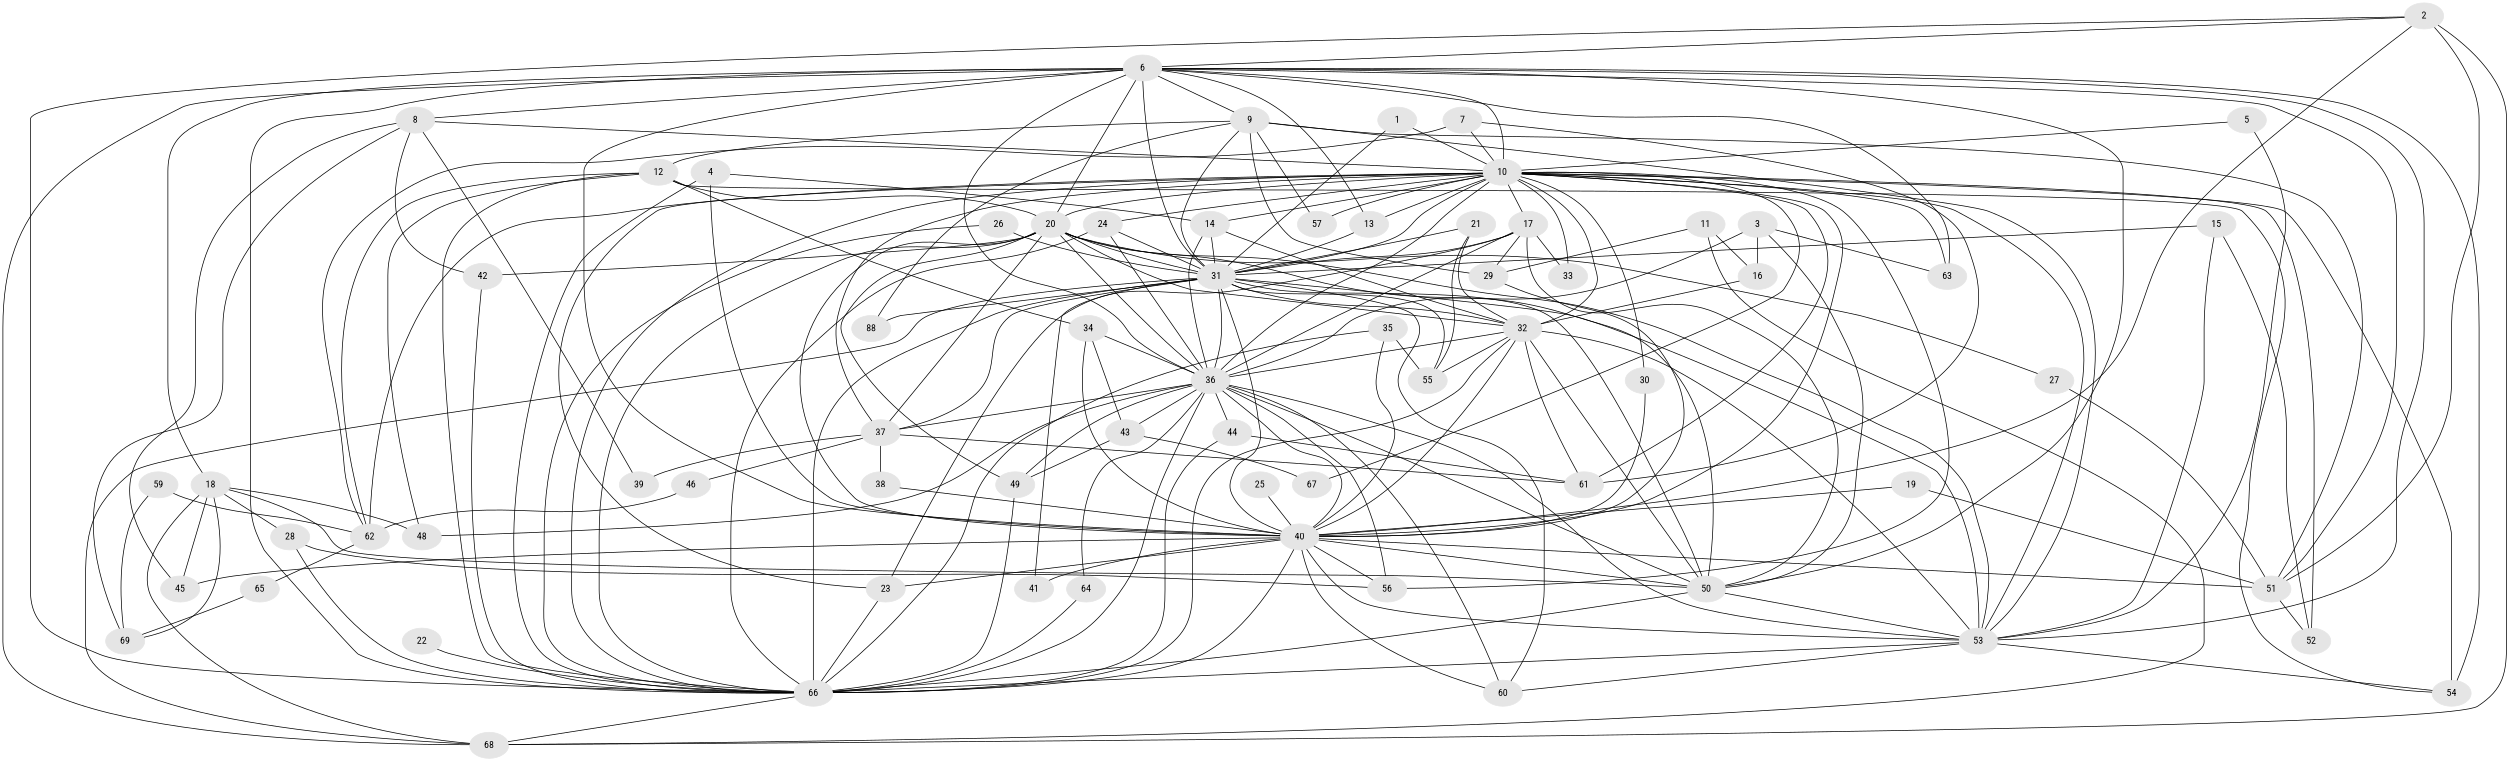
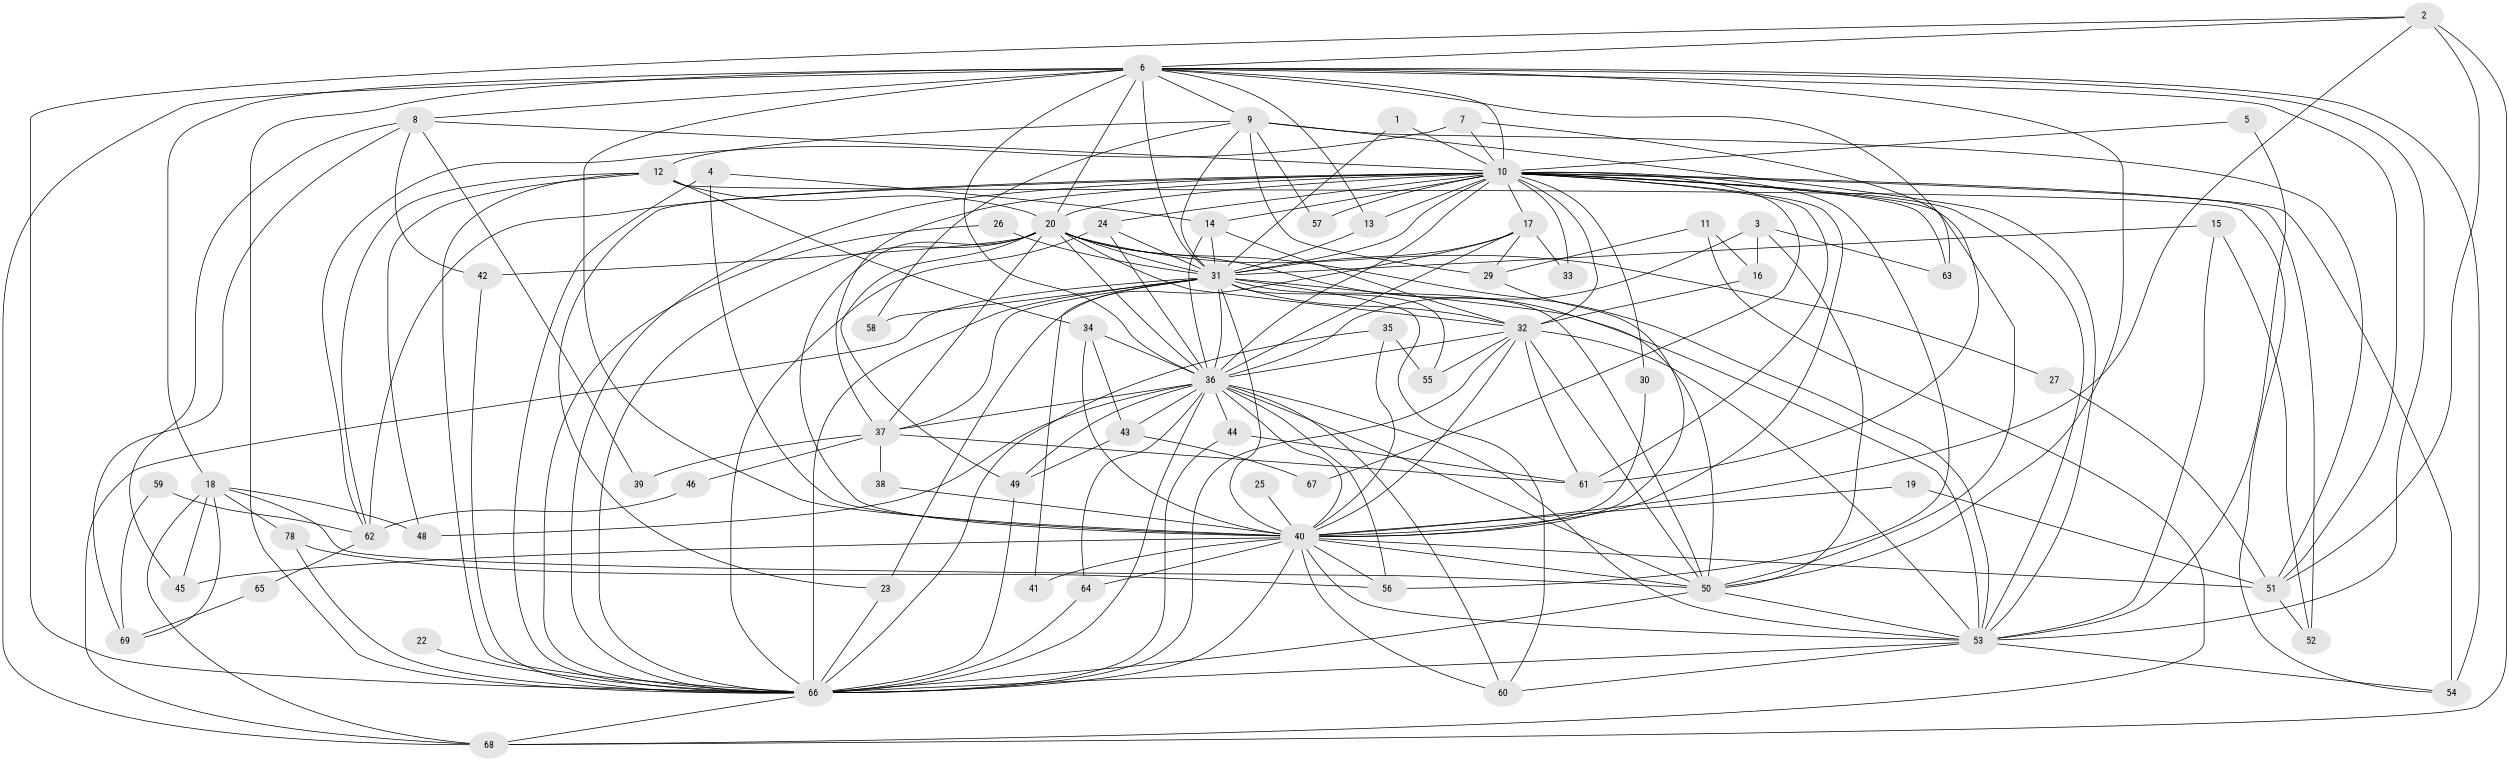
node "21": removed
node "88": label "88" -> "58"
edge "17" -- "50": now "10" -- "50"
node "28": label "28" -> "78"
edge "40" -- "23": now "40" -- "64"
